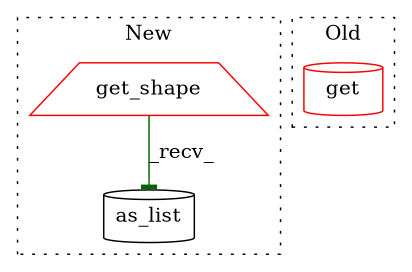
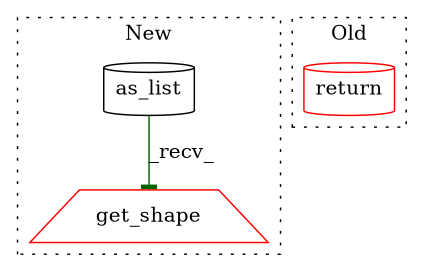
node "get": label "get" -> "return"
edge "get_shape" -> "as_list": reversed
